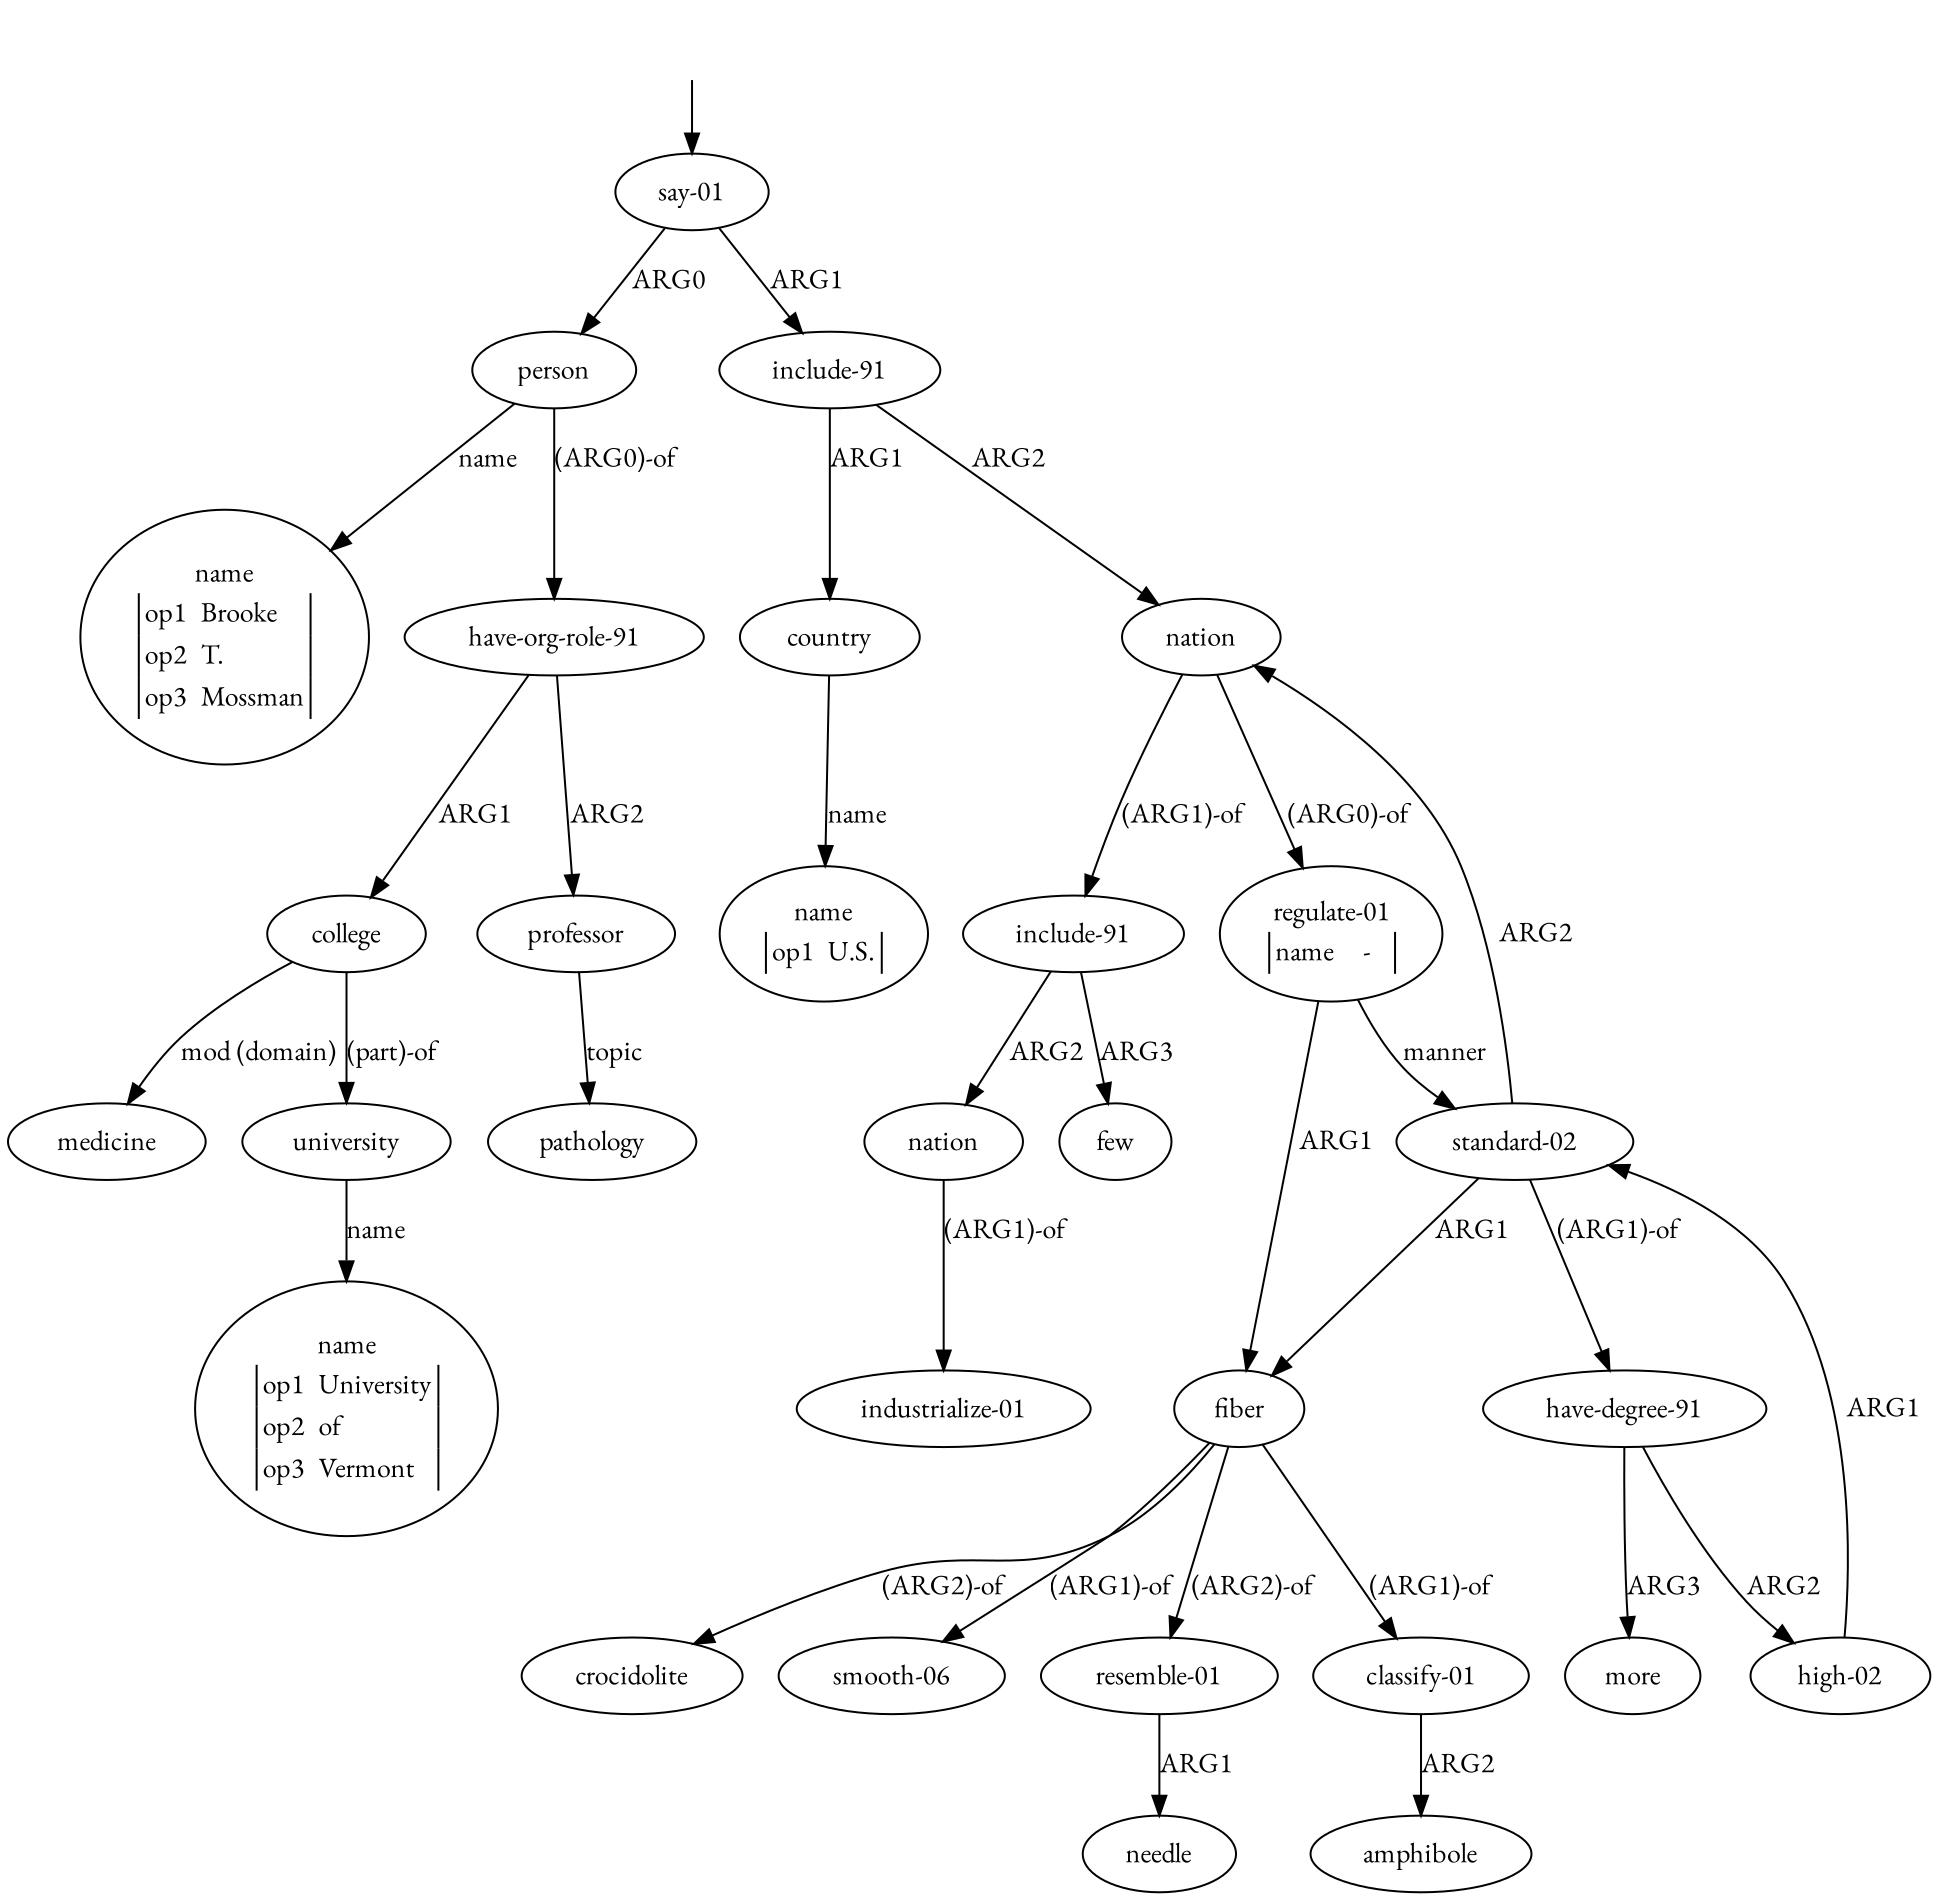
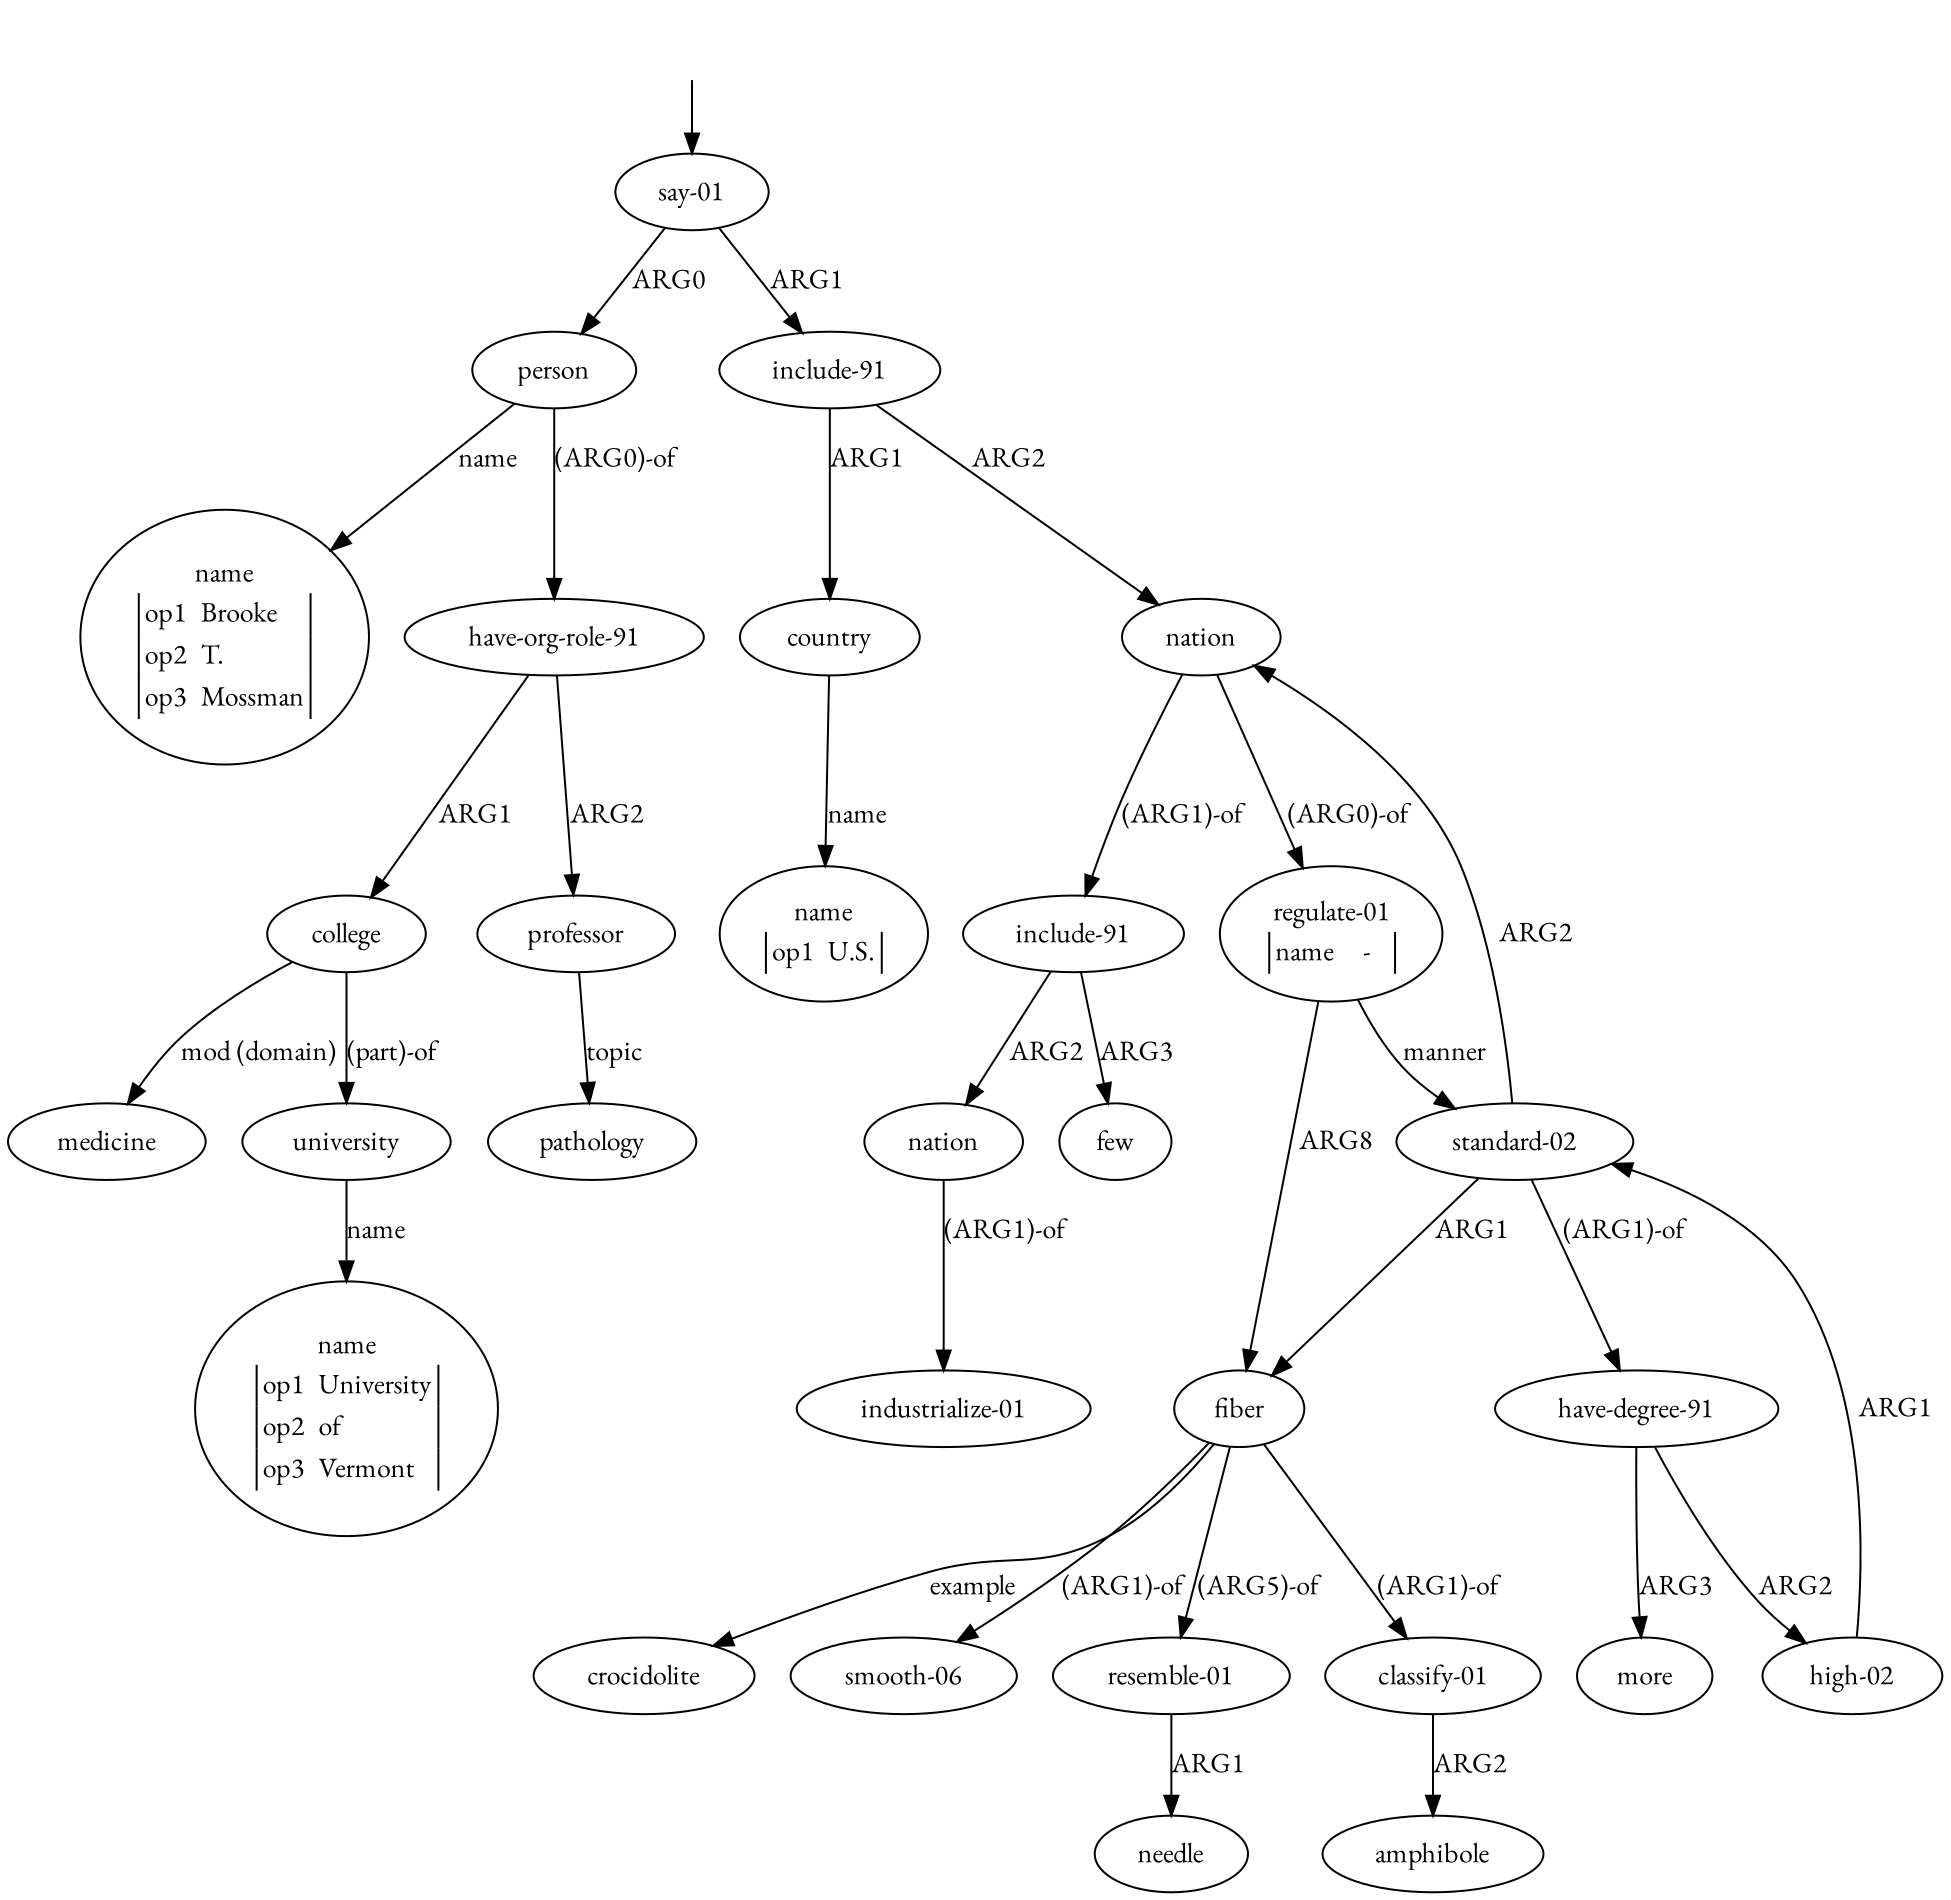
edge "regulate-01" -> "fiber": label "ARG1" -> "ARG8"
edge "fiber" -> "crocidolite": label "(ARG2)-of" -> "example"
edge "fiber" -> "resemble-01": label "(ARG2)-of" -> "(ARG5)-of"
